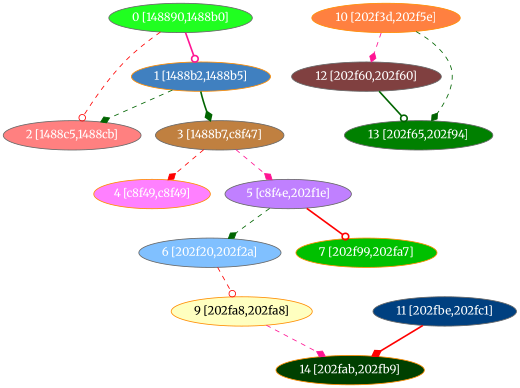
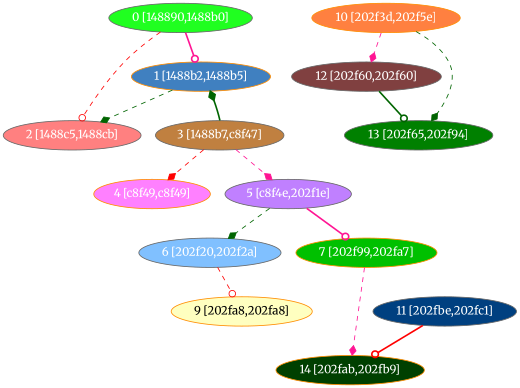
edge "1 [1488b2,1488b5]" -> "3 [1488b7,c8f47]": reversed
edge "5 [c8f4e,202f1e]" -> "7 [202f99,202fa7]": color red -> deeppink
edge "9 [202fa8,202fa8]" -> "14 [202fab,202fb9]": now "7 [202f99,202fa7]" -> "14 [202fab,202fb9]"
edge "11 [202fbe,202fc1]" -> "14 [202fab,202fb9]": arrowhead diamond -> odot
